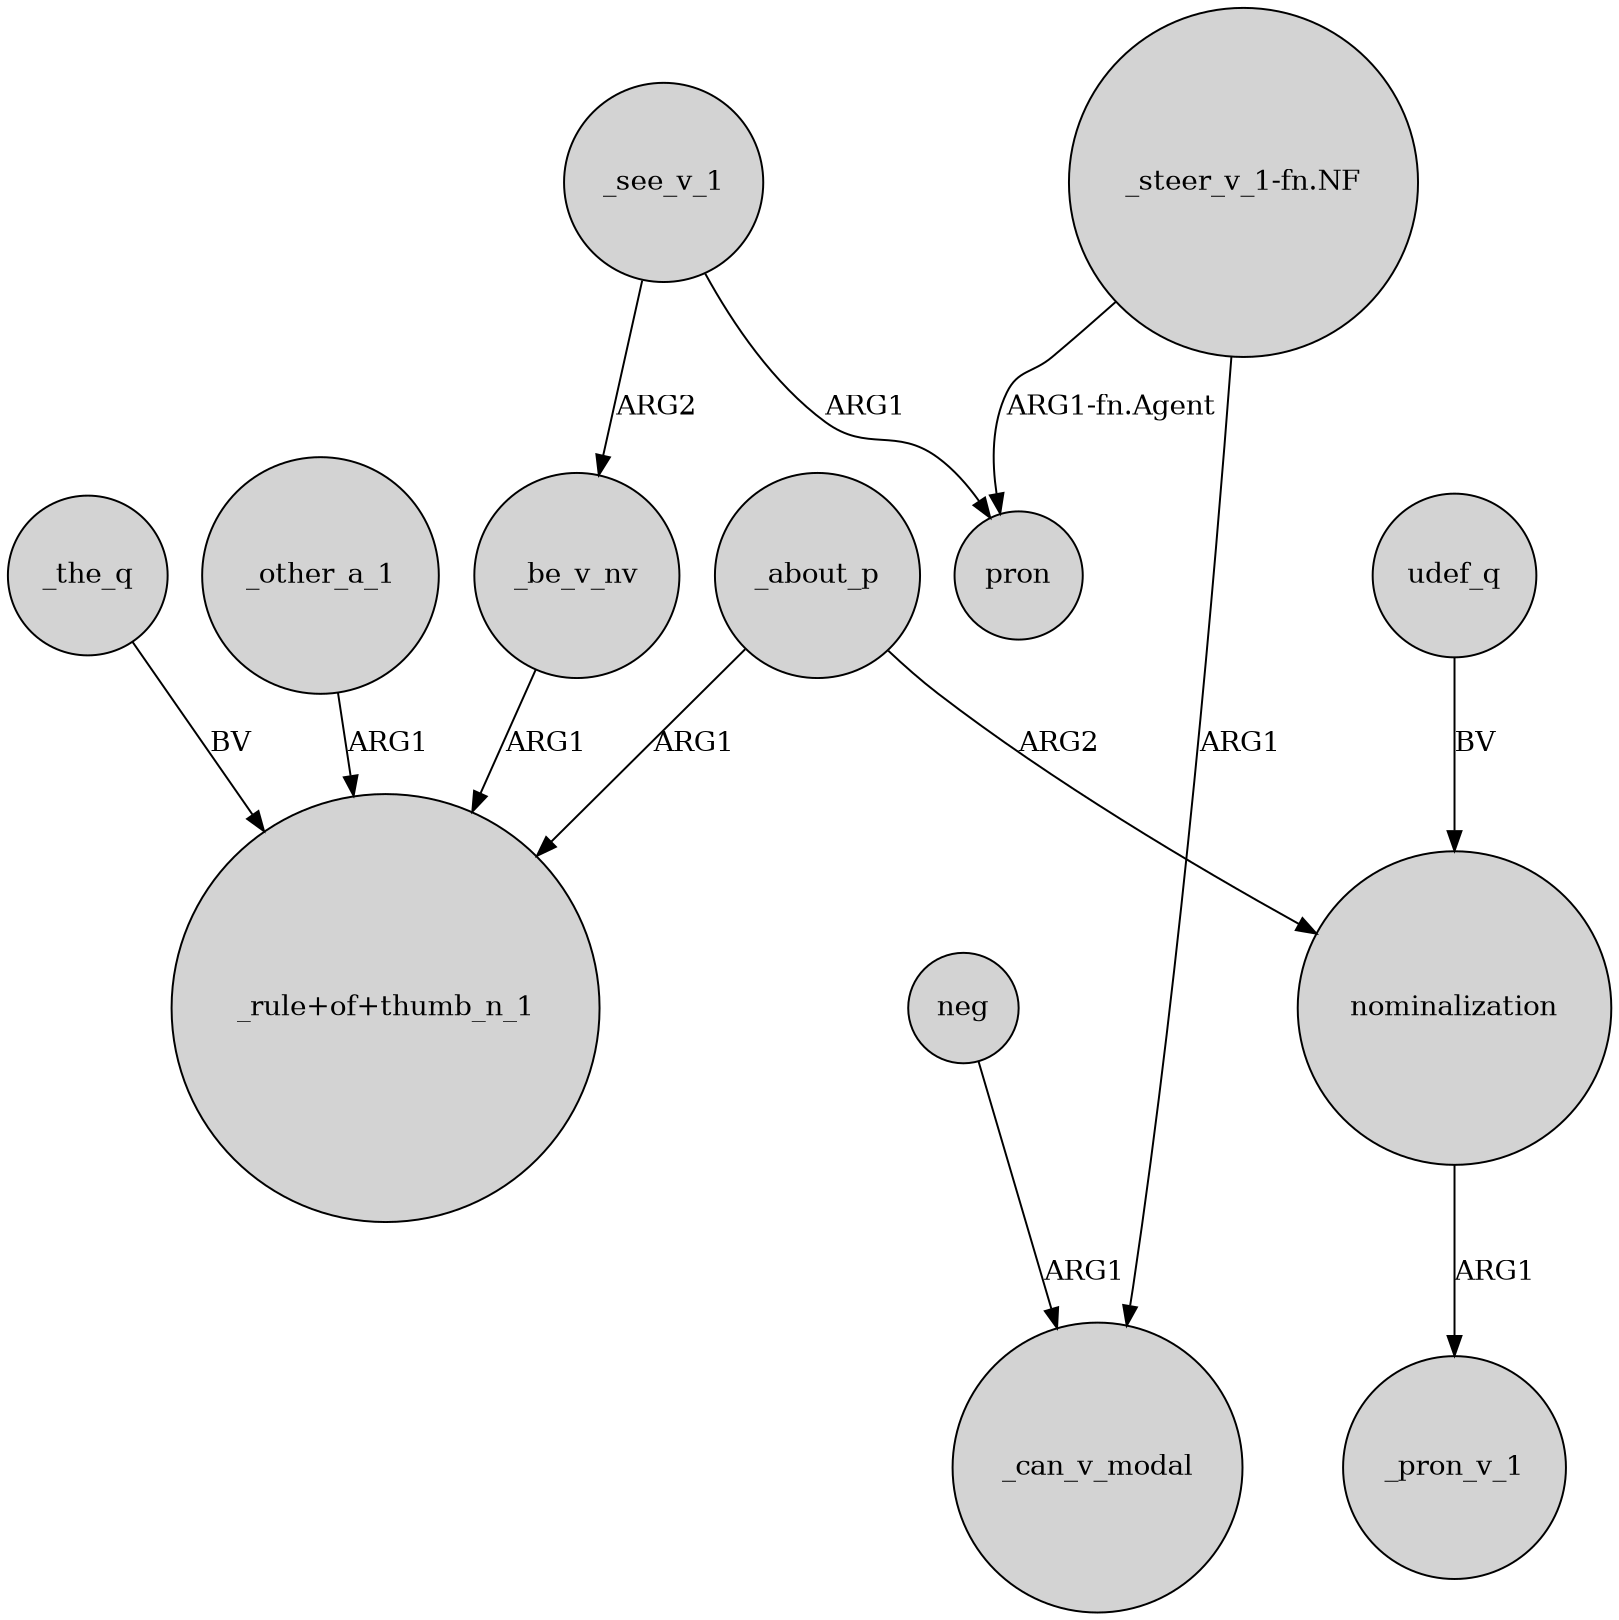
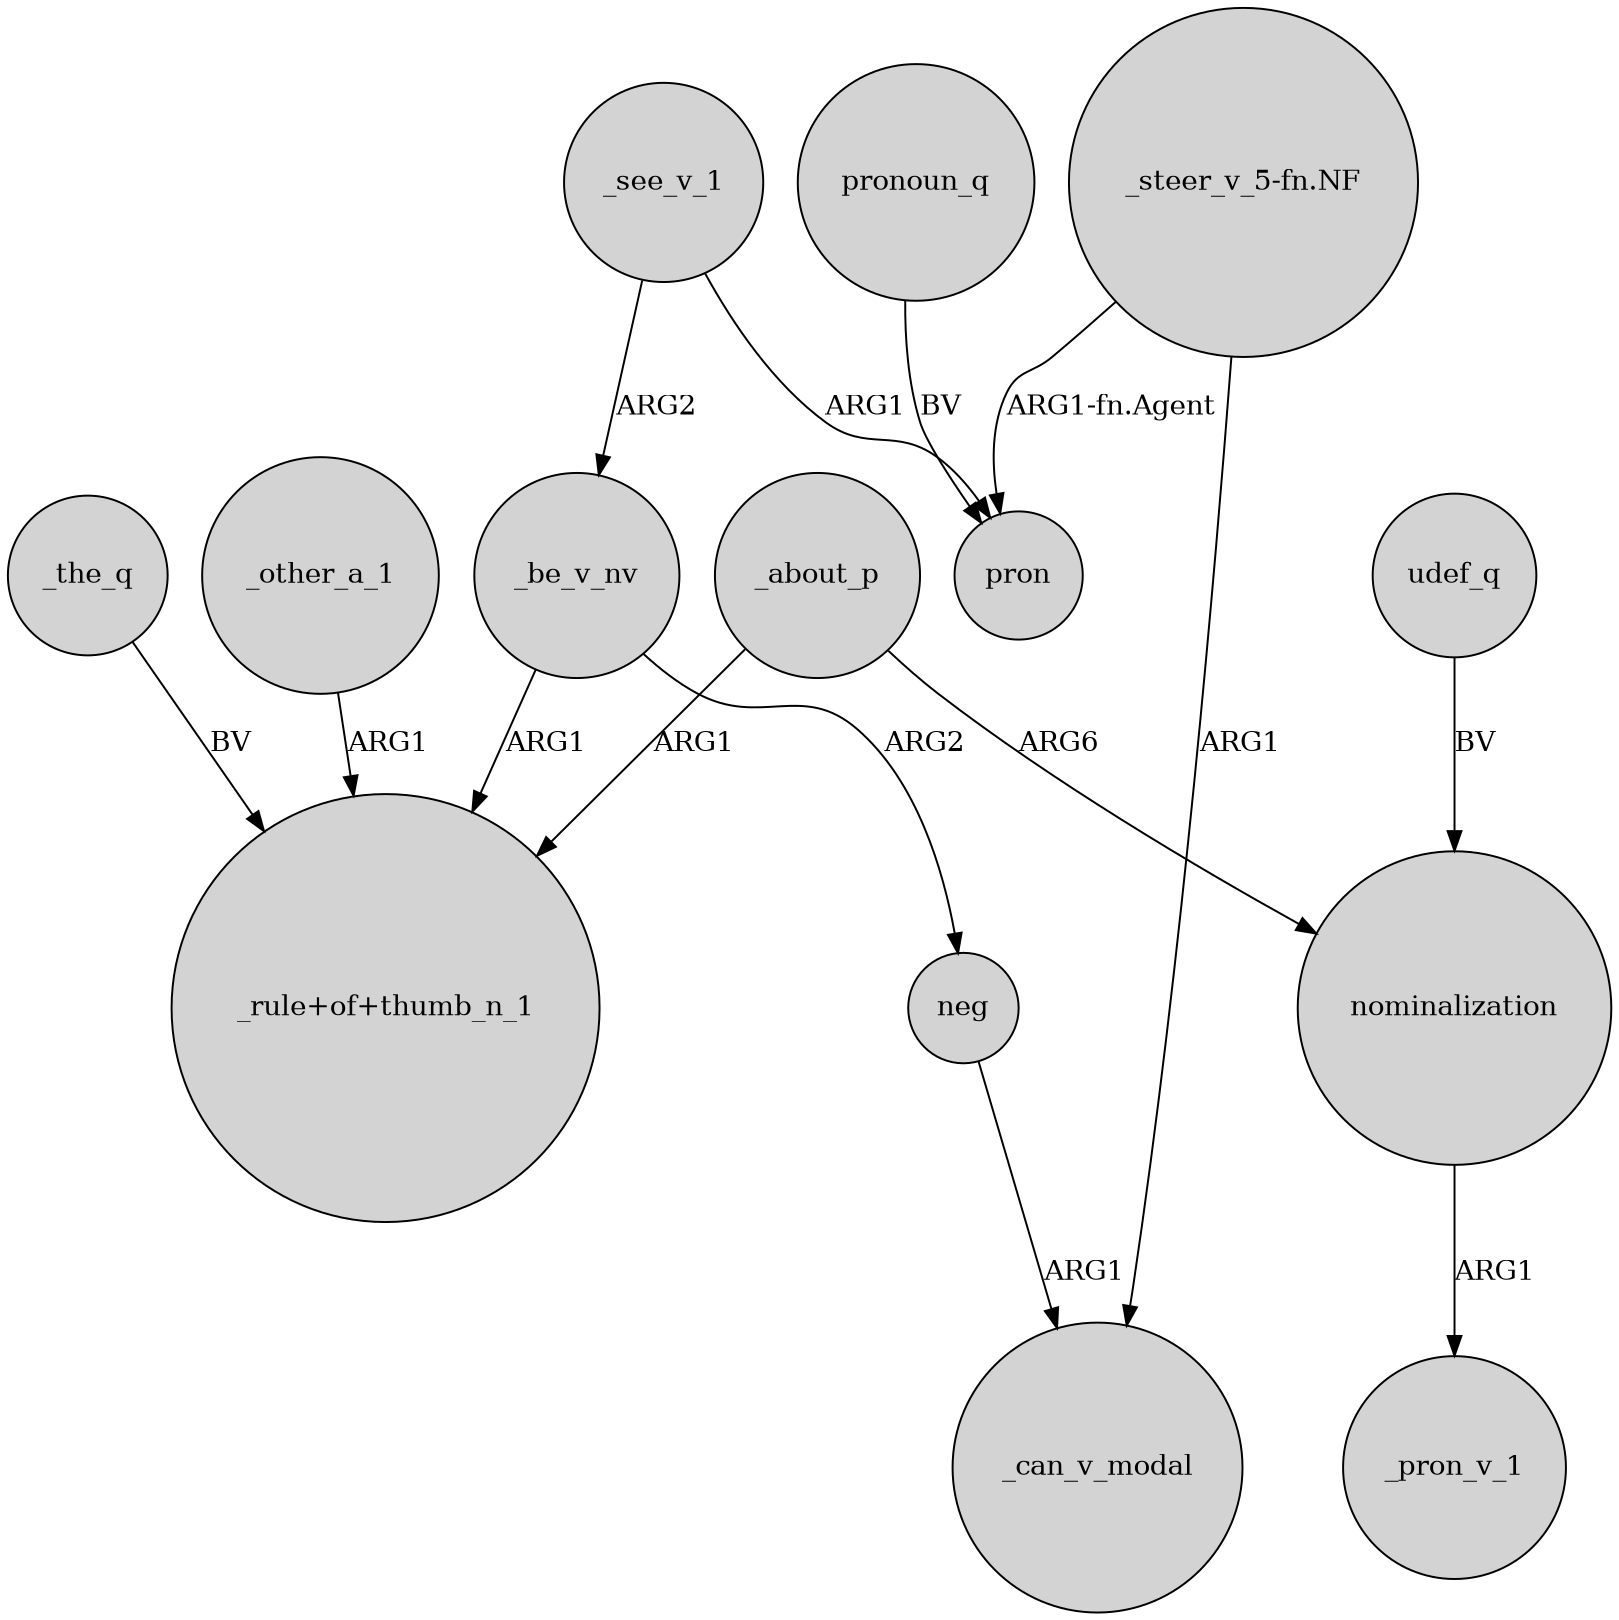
node "pronoun_q": added
node "_steer_v_1-fn.NF": label "_steer_v_1-fn.NF" -> "_steer_v_5-fn.NF"
edge "_be_v_nv" -> "neg": added, label "ARG2"
edge "_about_p" -> "nominalization": label "ARG2" -> "ARG6"
